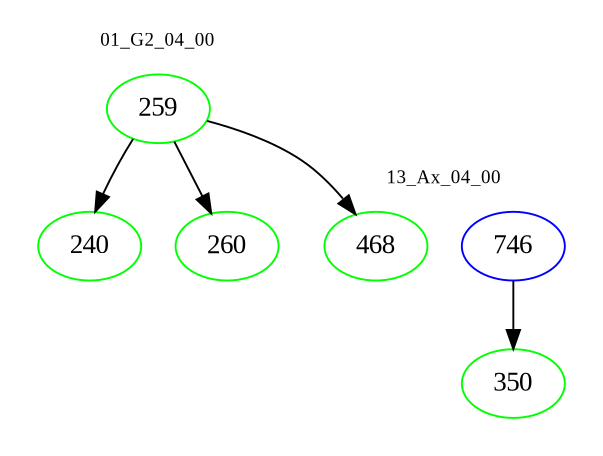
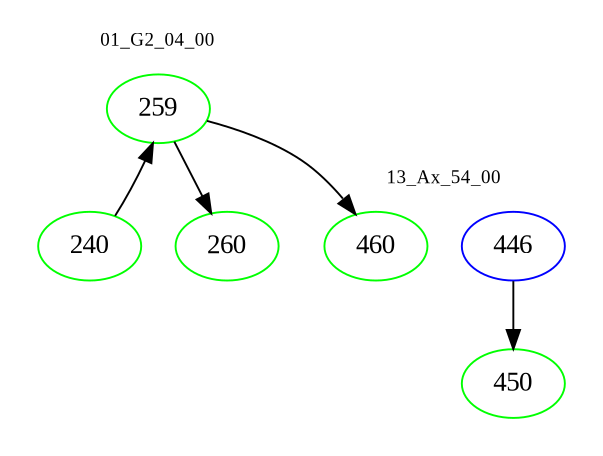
edge "259" -> "240": reversed
cluster "13_Ax_04_00": label "13_Ax_04_00" -> "13_Ax_54_00"
node "468": label "468" -> "460"
node "746": label "746" -> "446"
node "350": label "350" -> "450"
